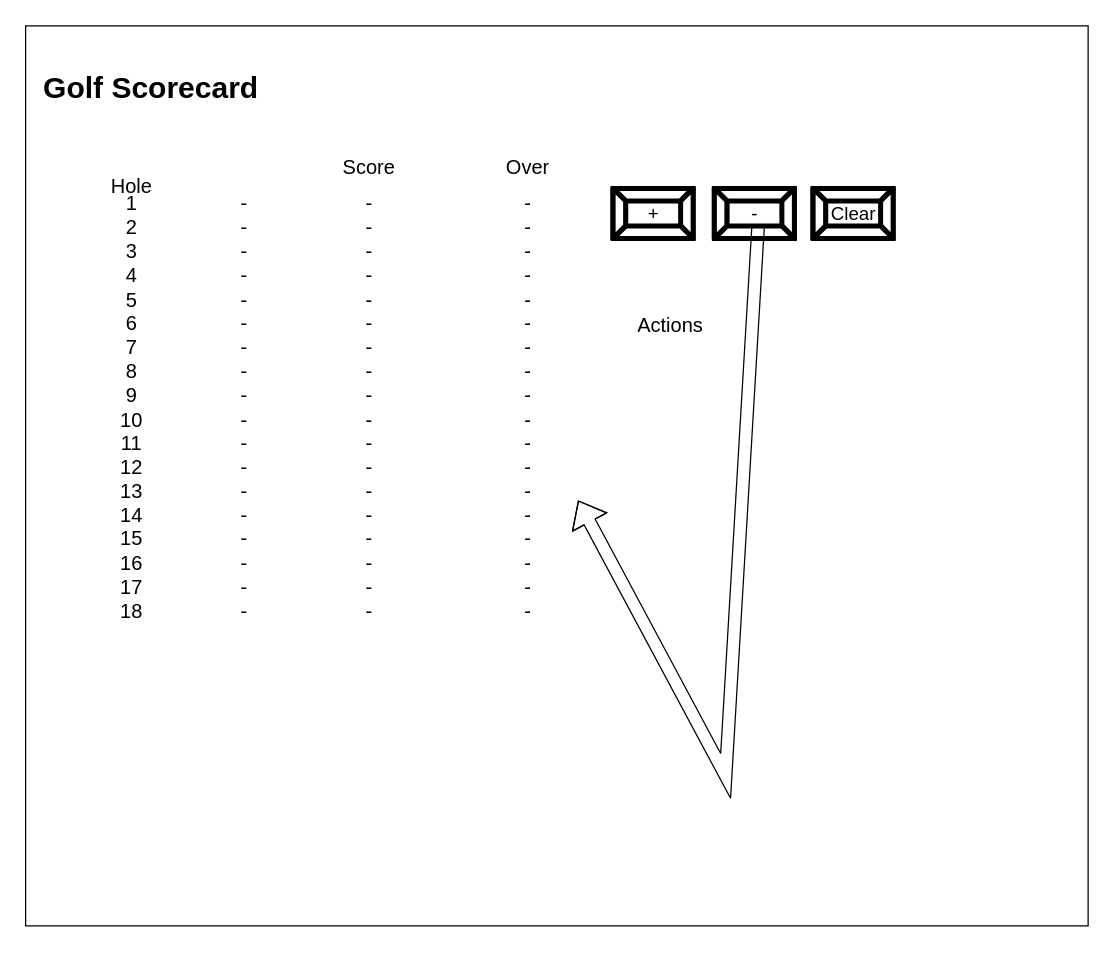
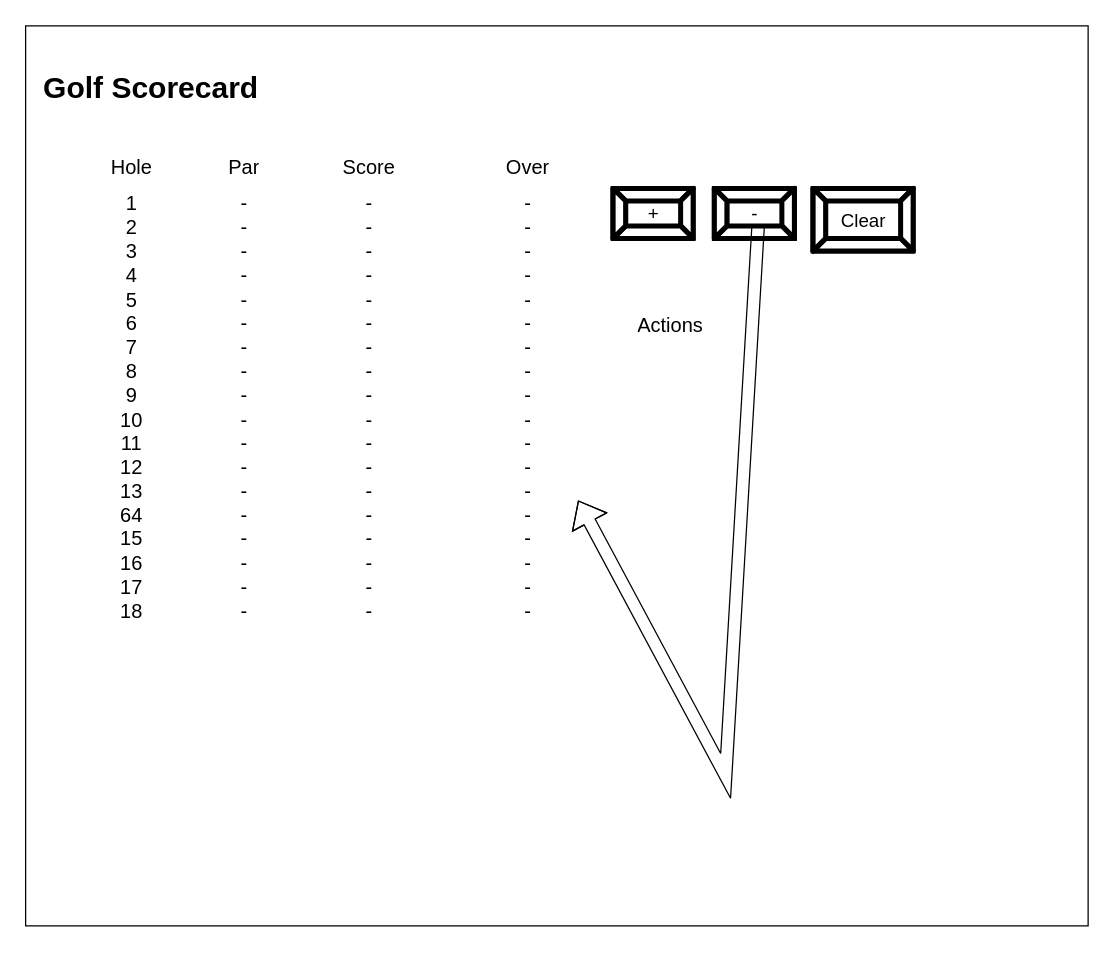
node "Par": added
node "Hole": moved (132, 183) -> (132, 164)
node "Clear": size 80x50 -> 100x63
node "1 2 3 4 5 6 7 8 9 10 11 12 13 14 15 16 17 18": label "1 2 3 4 5 6 7 8 9 10 11 12 13 14 15 16 17 18" -> "1 2 3 4 5 6 7 8 9 10 11 12 13 64 15 16 17 18"
